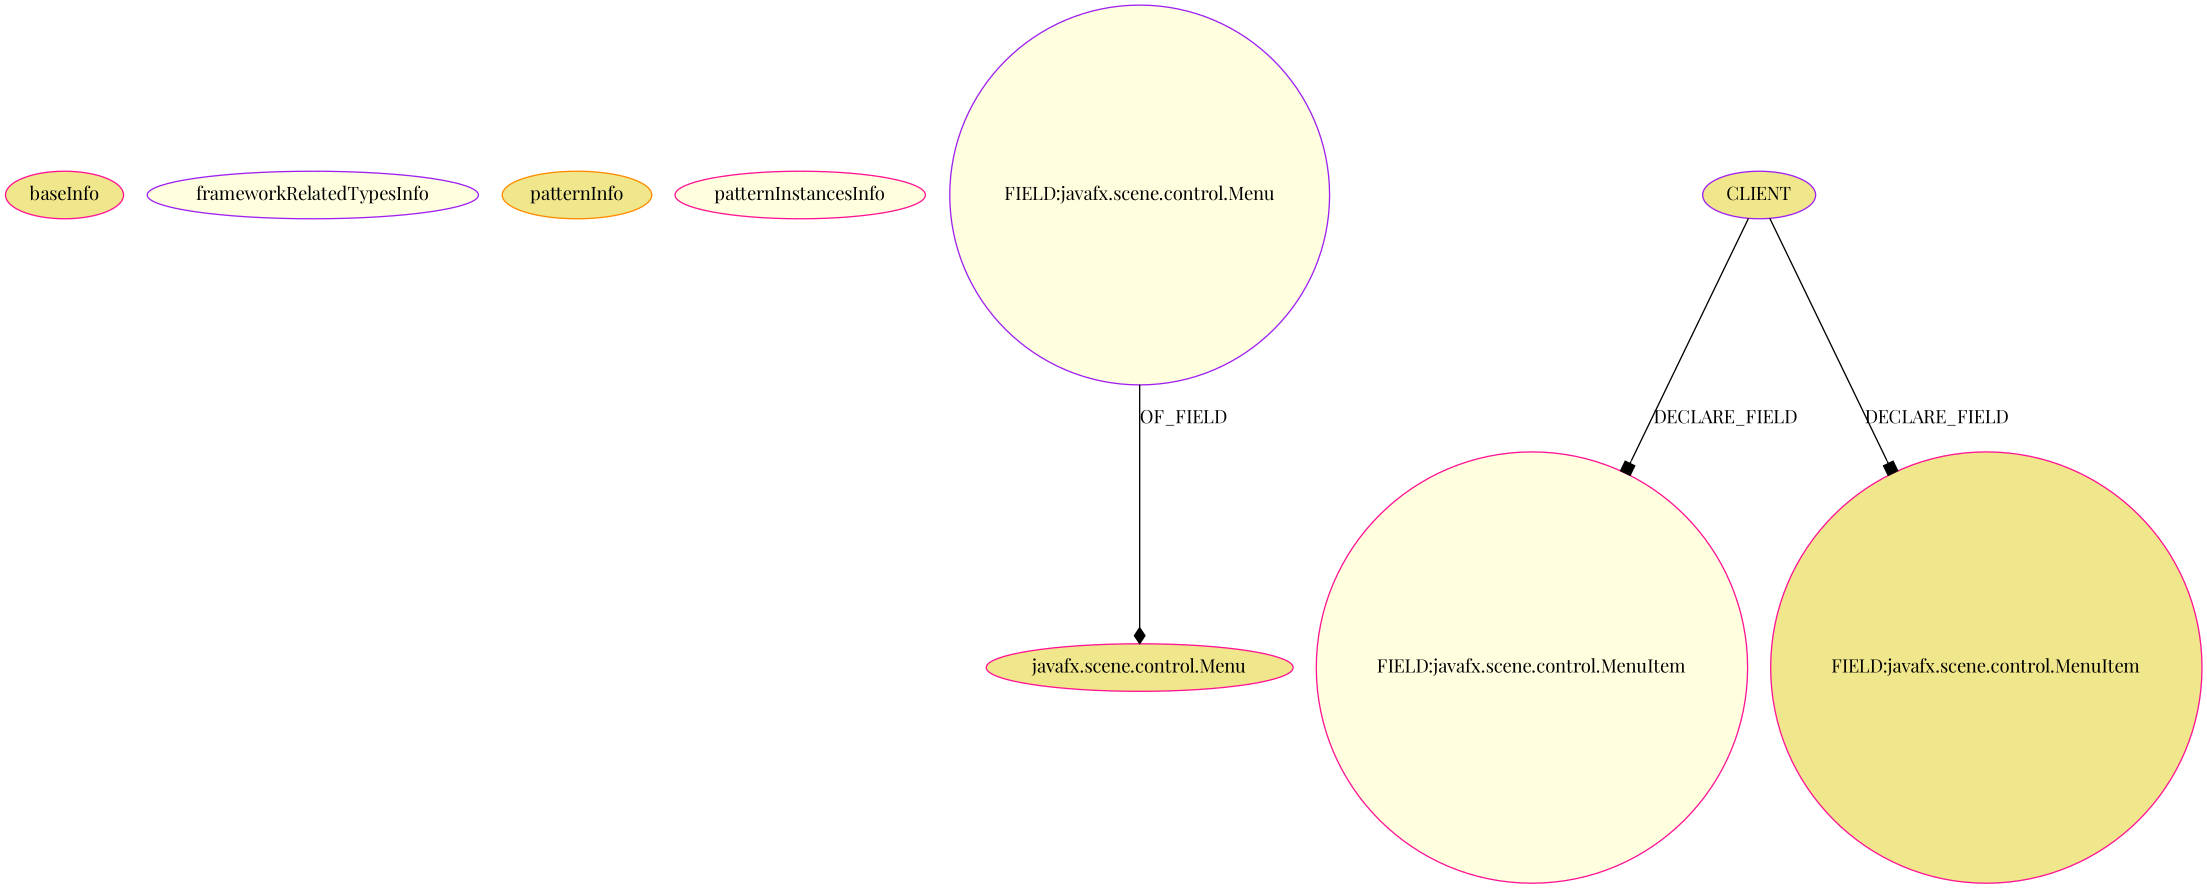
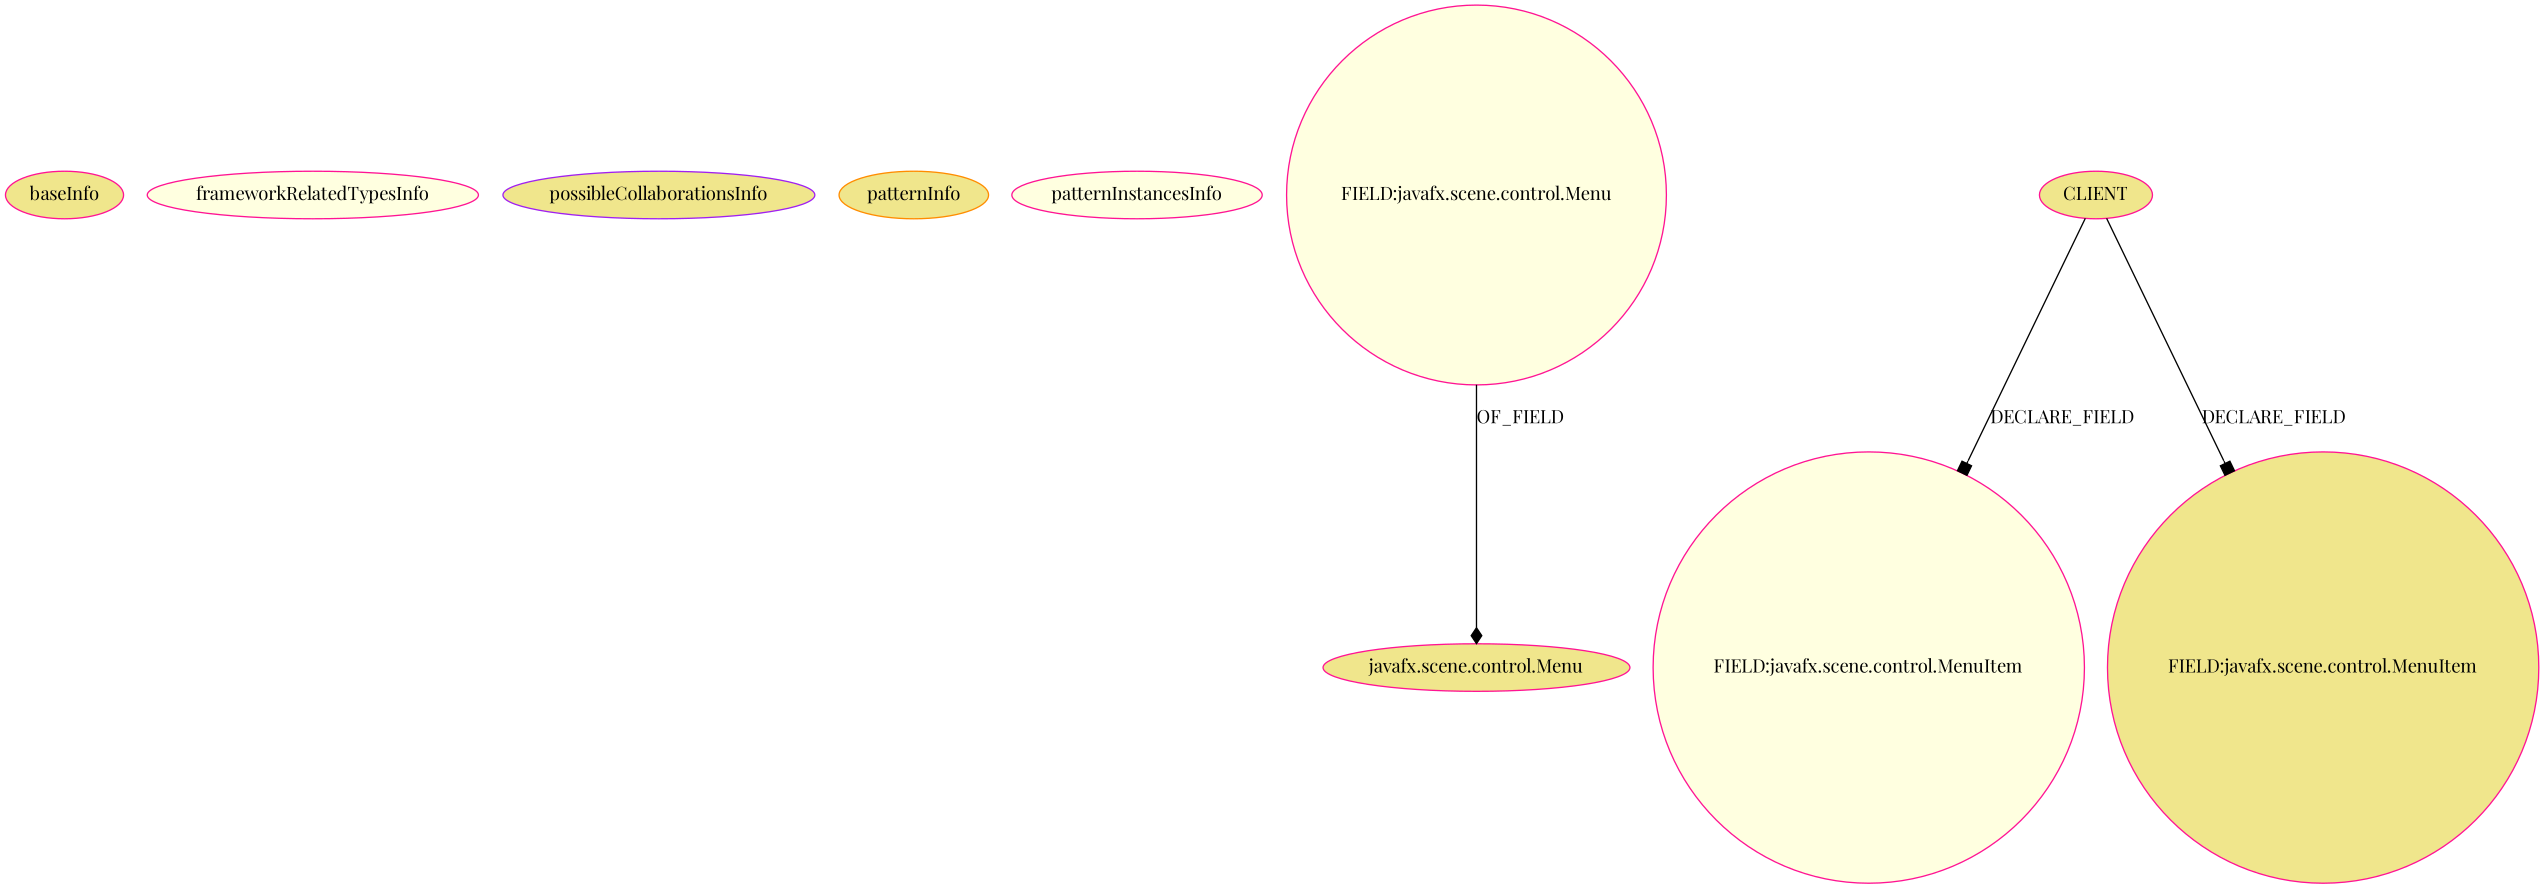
node "frameworkRelatedTypesInfo": color purple -> deeppink
node "possibleCollaborationsInfo": added
node "FIELD:javafx.scene.control.Menu": color purple -> deeppink
node "CLIENT": color purple -> deeppink
